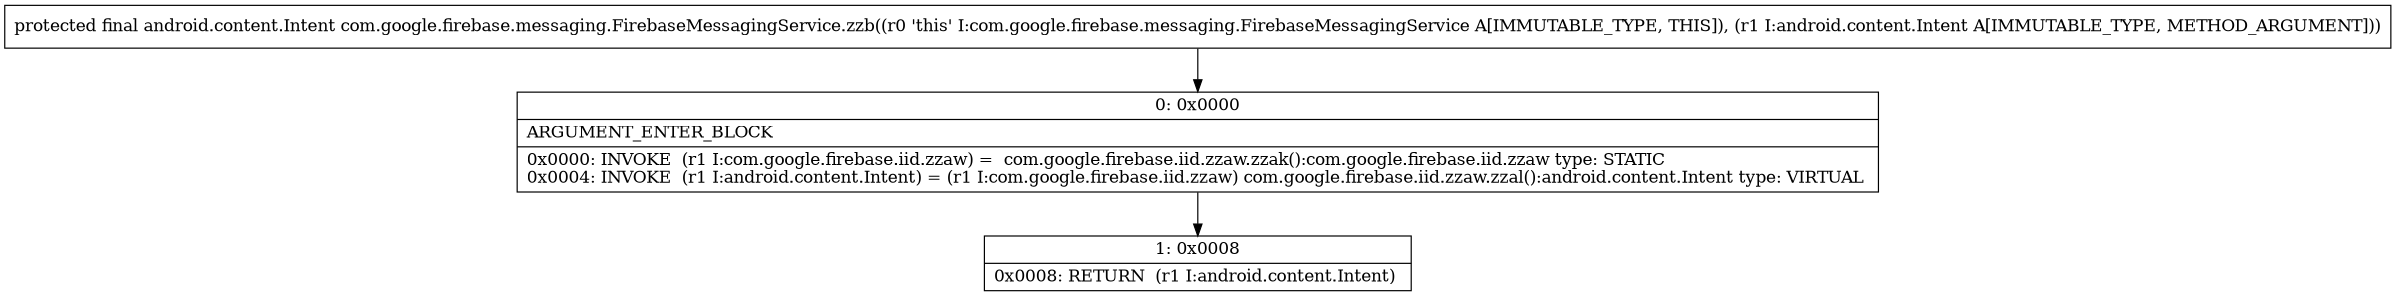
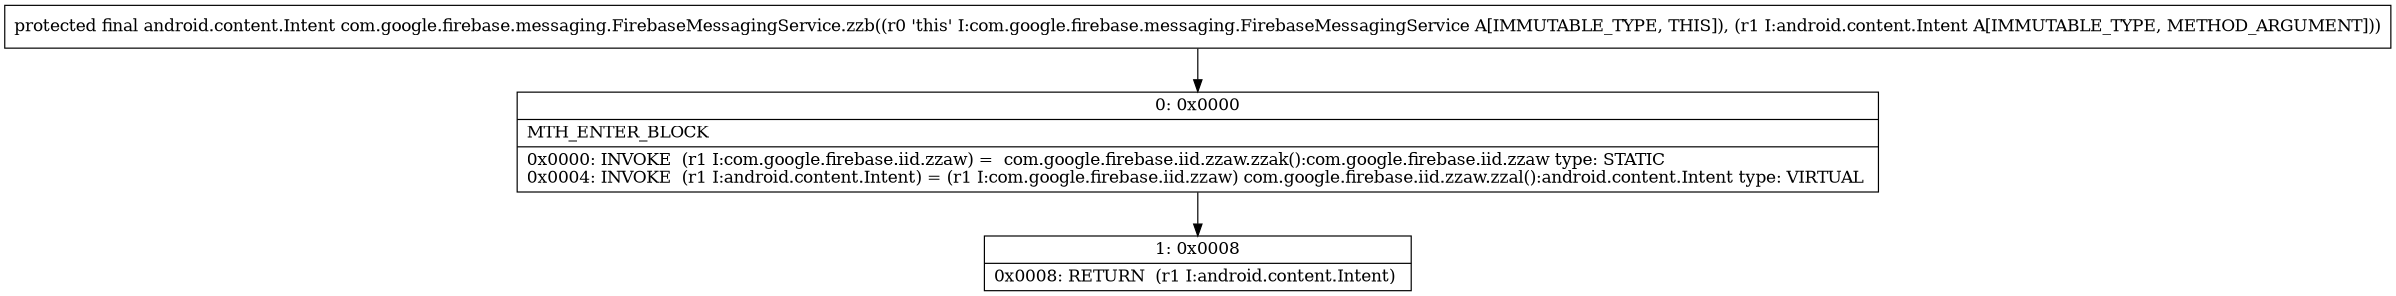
node "0: 0x0000": text "ARGUMENT_ENTER_BLOCK" -> "MTH_ENTER_BLOCK"
